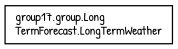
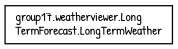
node "group17.group.Long TermForecast.LongTermWeather": label "group17.group.Long TermForecast.LongTermWeather" -> "group17.weatherviewer.Long TermForecast.LongTermWeather"
